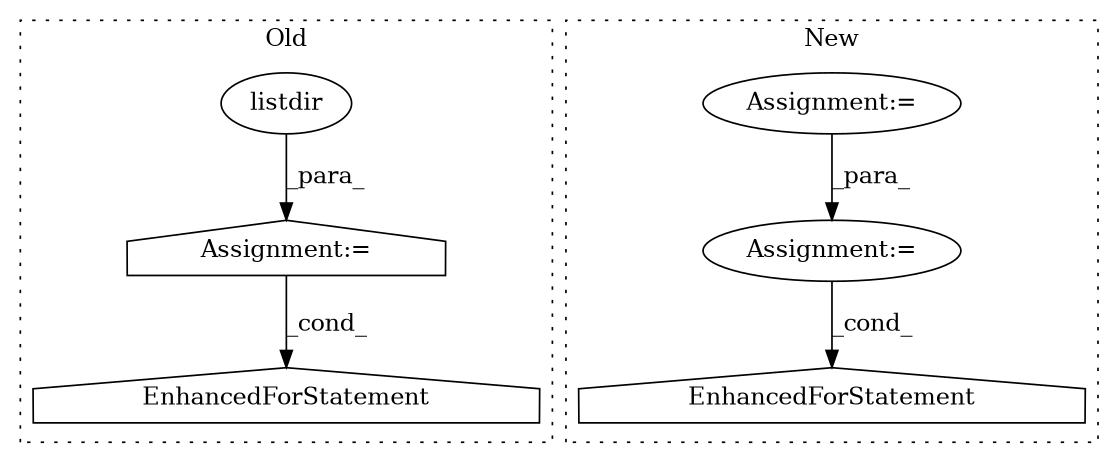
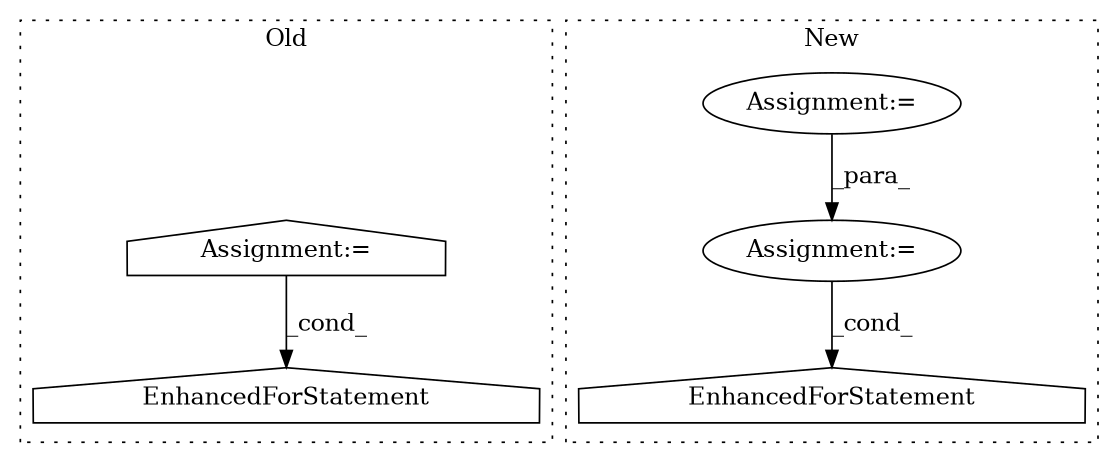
node "listdir": removed
